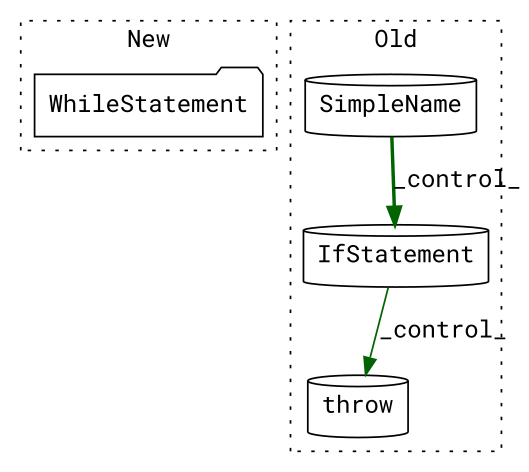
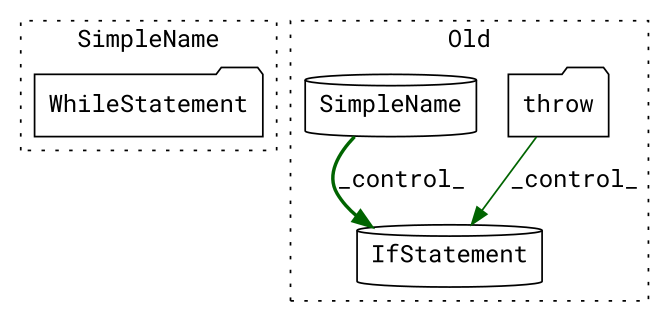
cluster "New": label "New" -> "SimpleName"
edge "IfStatement" -> "throw": reversed
node "throw": shape cylinder -> folder
